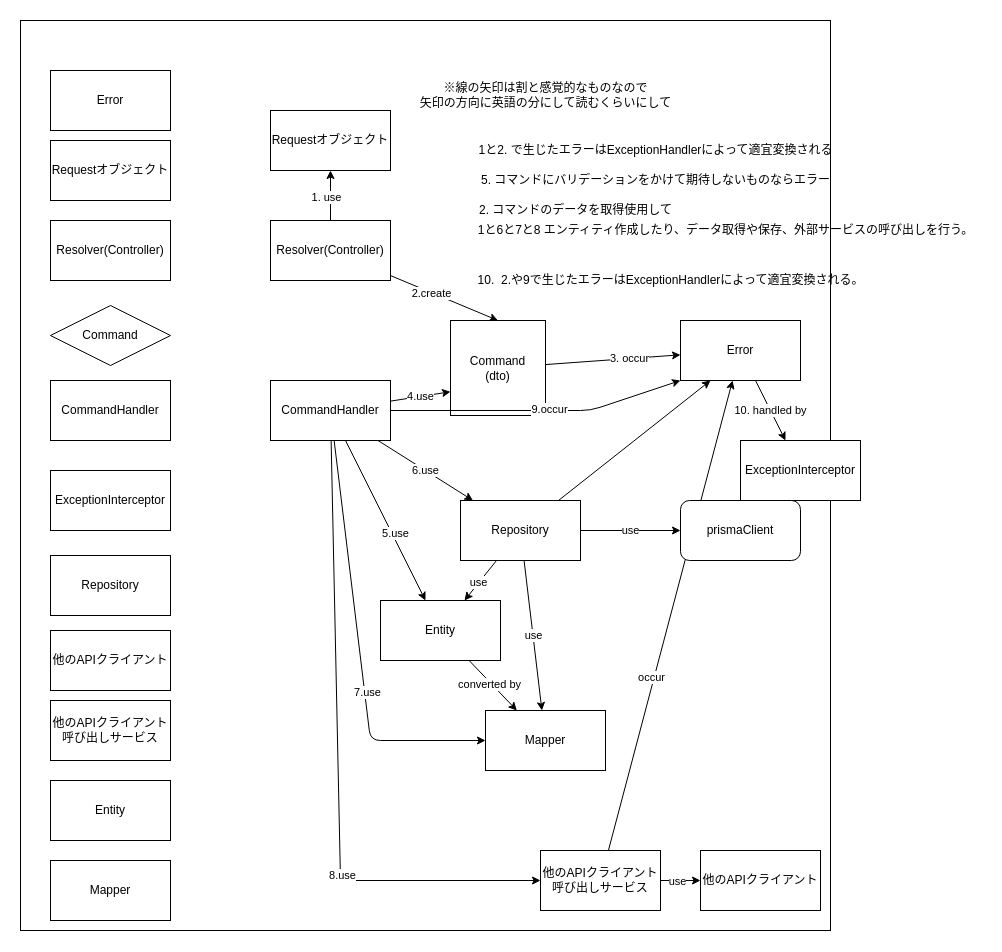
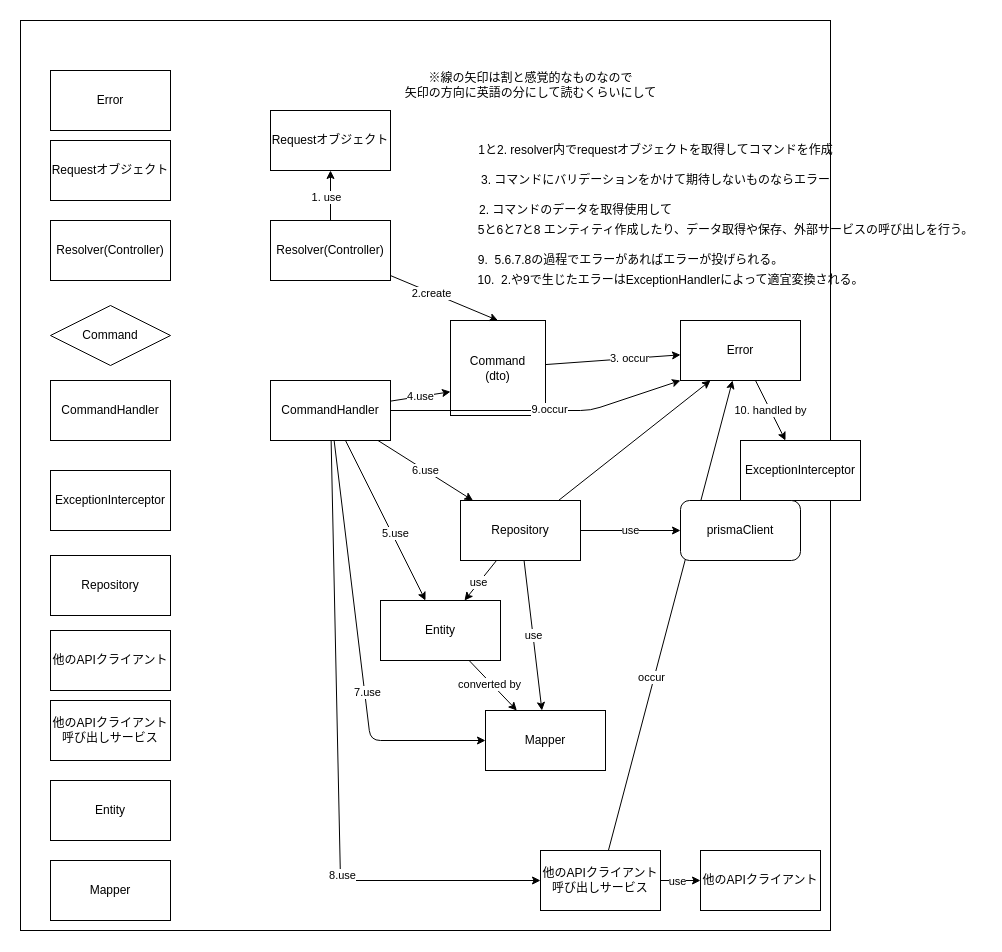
node "※線の矢印は割と感覚的なものなので 矢印の方向に英語の分にして読むくらいにして": moved (546, 96) -> (531, 86)
node "1と2. で生じたエラーはExceptionHandlerによって適宜変換される": label "1と2. で生じたエラーはExceptionHandlerによって適宜変換される" -> "1と2. resolver内でrequestオブジェクトを取得してコマンドを作成"
node "5. コマンドにバリデーションをかけて期待しないものならエラー": label "5. コマンドにバリデーションをかけて期待しないものならエラー" -> "3. コマンドにバリデーションをかけて期待しないものならエラー"
node "1と6と7と8 エンティティ作成したり、データ取得や保存、外部サービスの呼び出しを行う。": label "1と6と7と8 エンティティ作成したり、データ取得や保存、外部サービスの呼び出しを行う。" -> "5と6と7と8 エンティティ作成したり、データ取得や保存、外部サービスの呼び出しを行う。"
node "9. 5.6.7.8の過程でエラーがあればエラーが投げられる。": added
